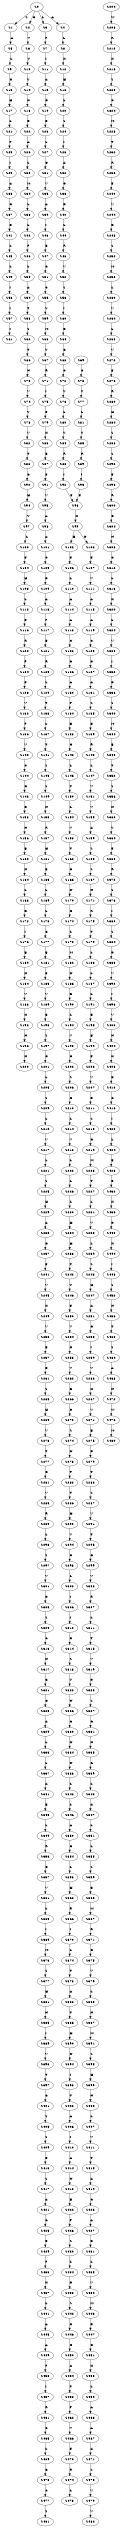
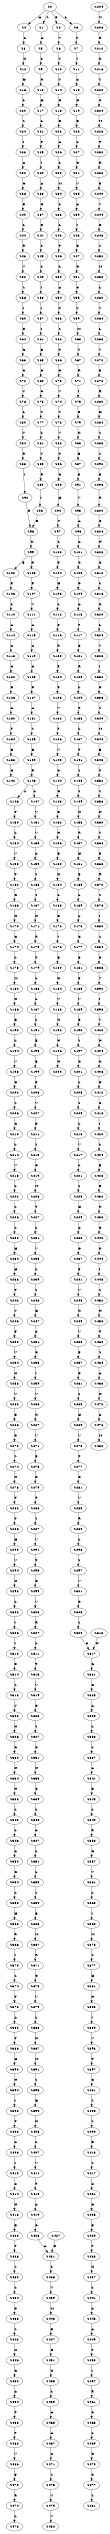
node "S65": added
edge "S142" -> "S146": now "S143" -> "S146"
edge "S472" -> "S476": label "W" -> "A"
edge "S309" -> "S313": now "S309" -> "S317"
edge "S423" -> "S427": now "S423" -> "S431"
